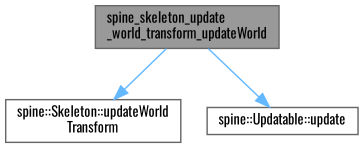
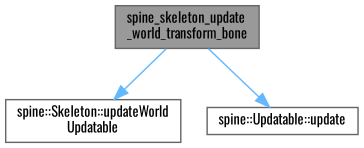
node "spine_skeleton_update _world_transform_updateWorld": label "spine_skeleton_update _world_transform_updateWorld" -> "spine_skeleton_update _world_transform_bone"
node "spine::Skeleton::updateWorld Transform": label "spine::Skeleton::updateWorld Transform" -> "spine::Skeleton::updateWorld Updatable"
